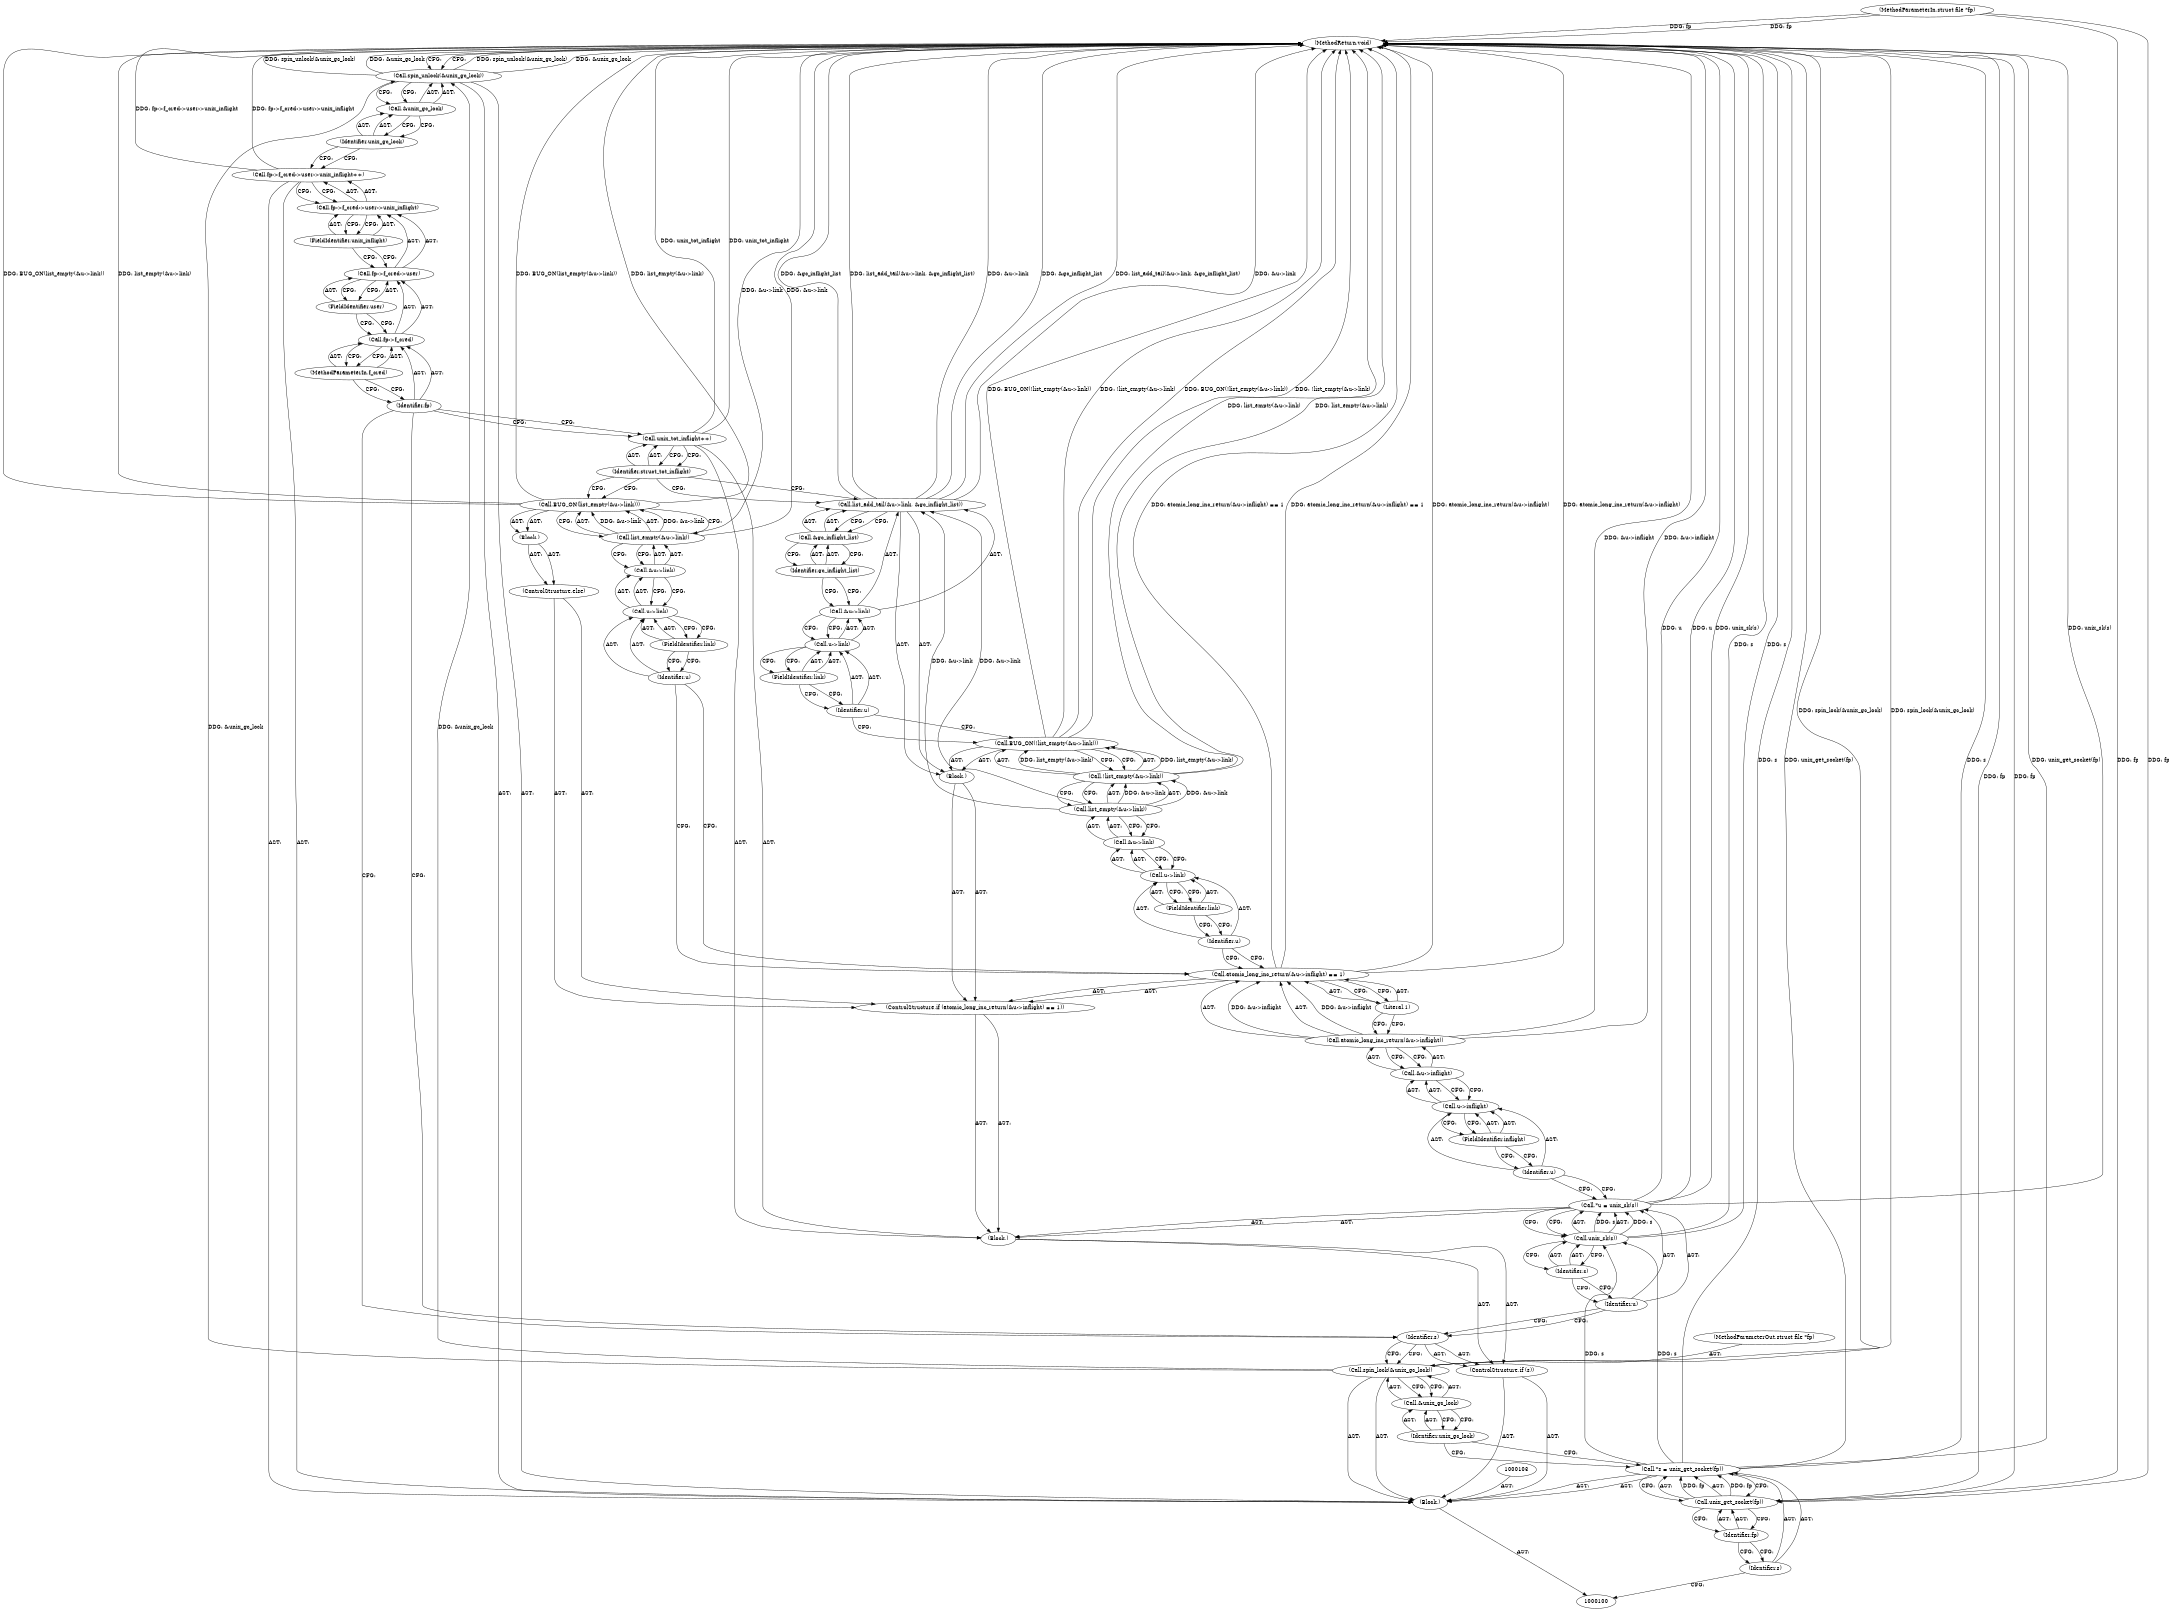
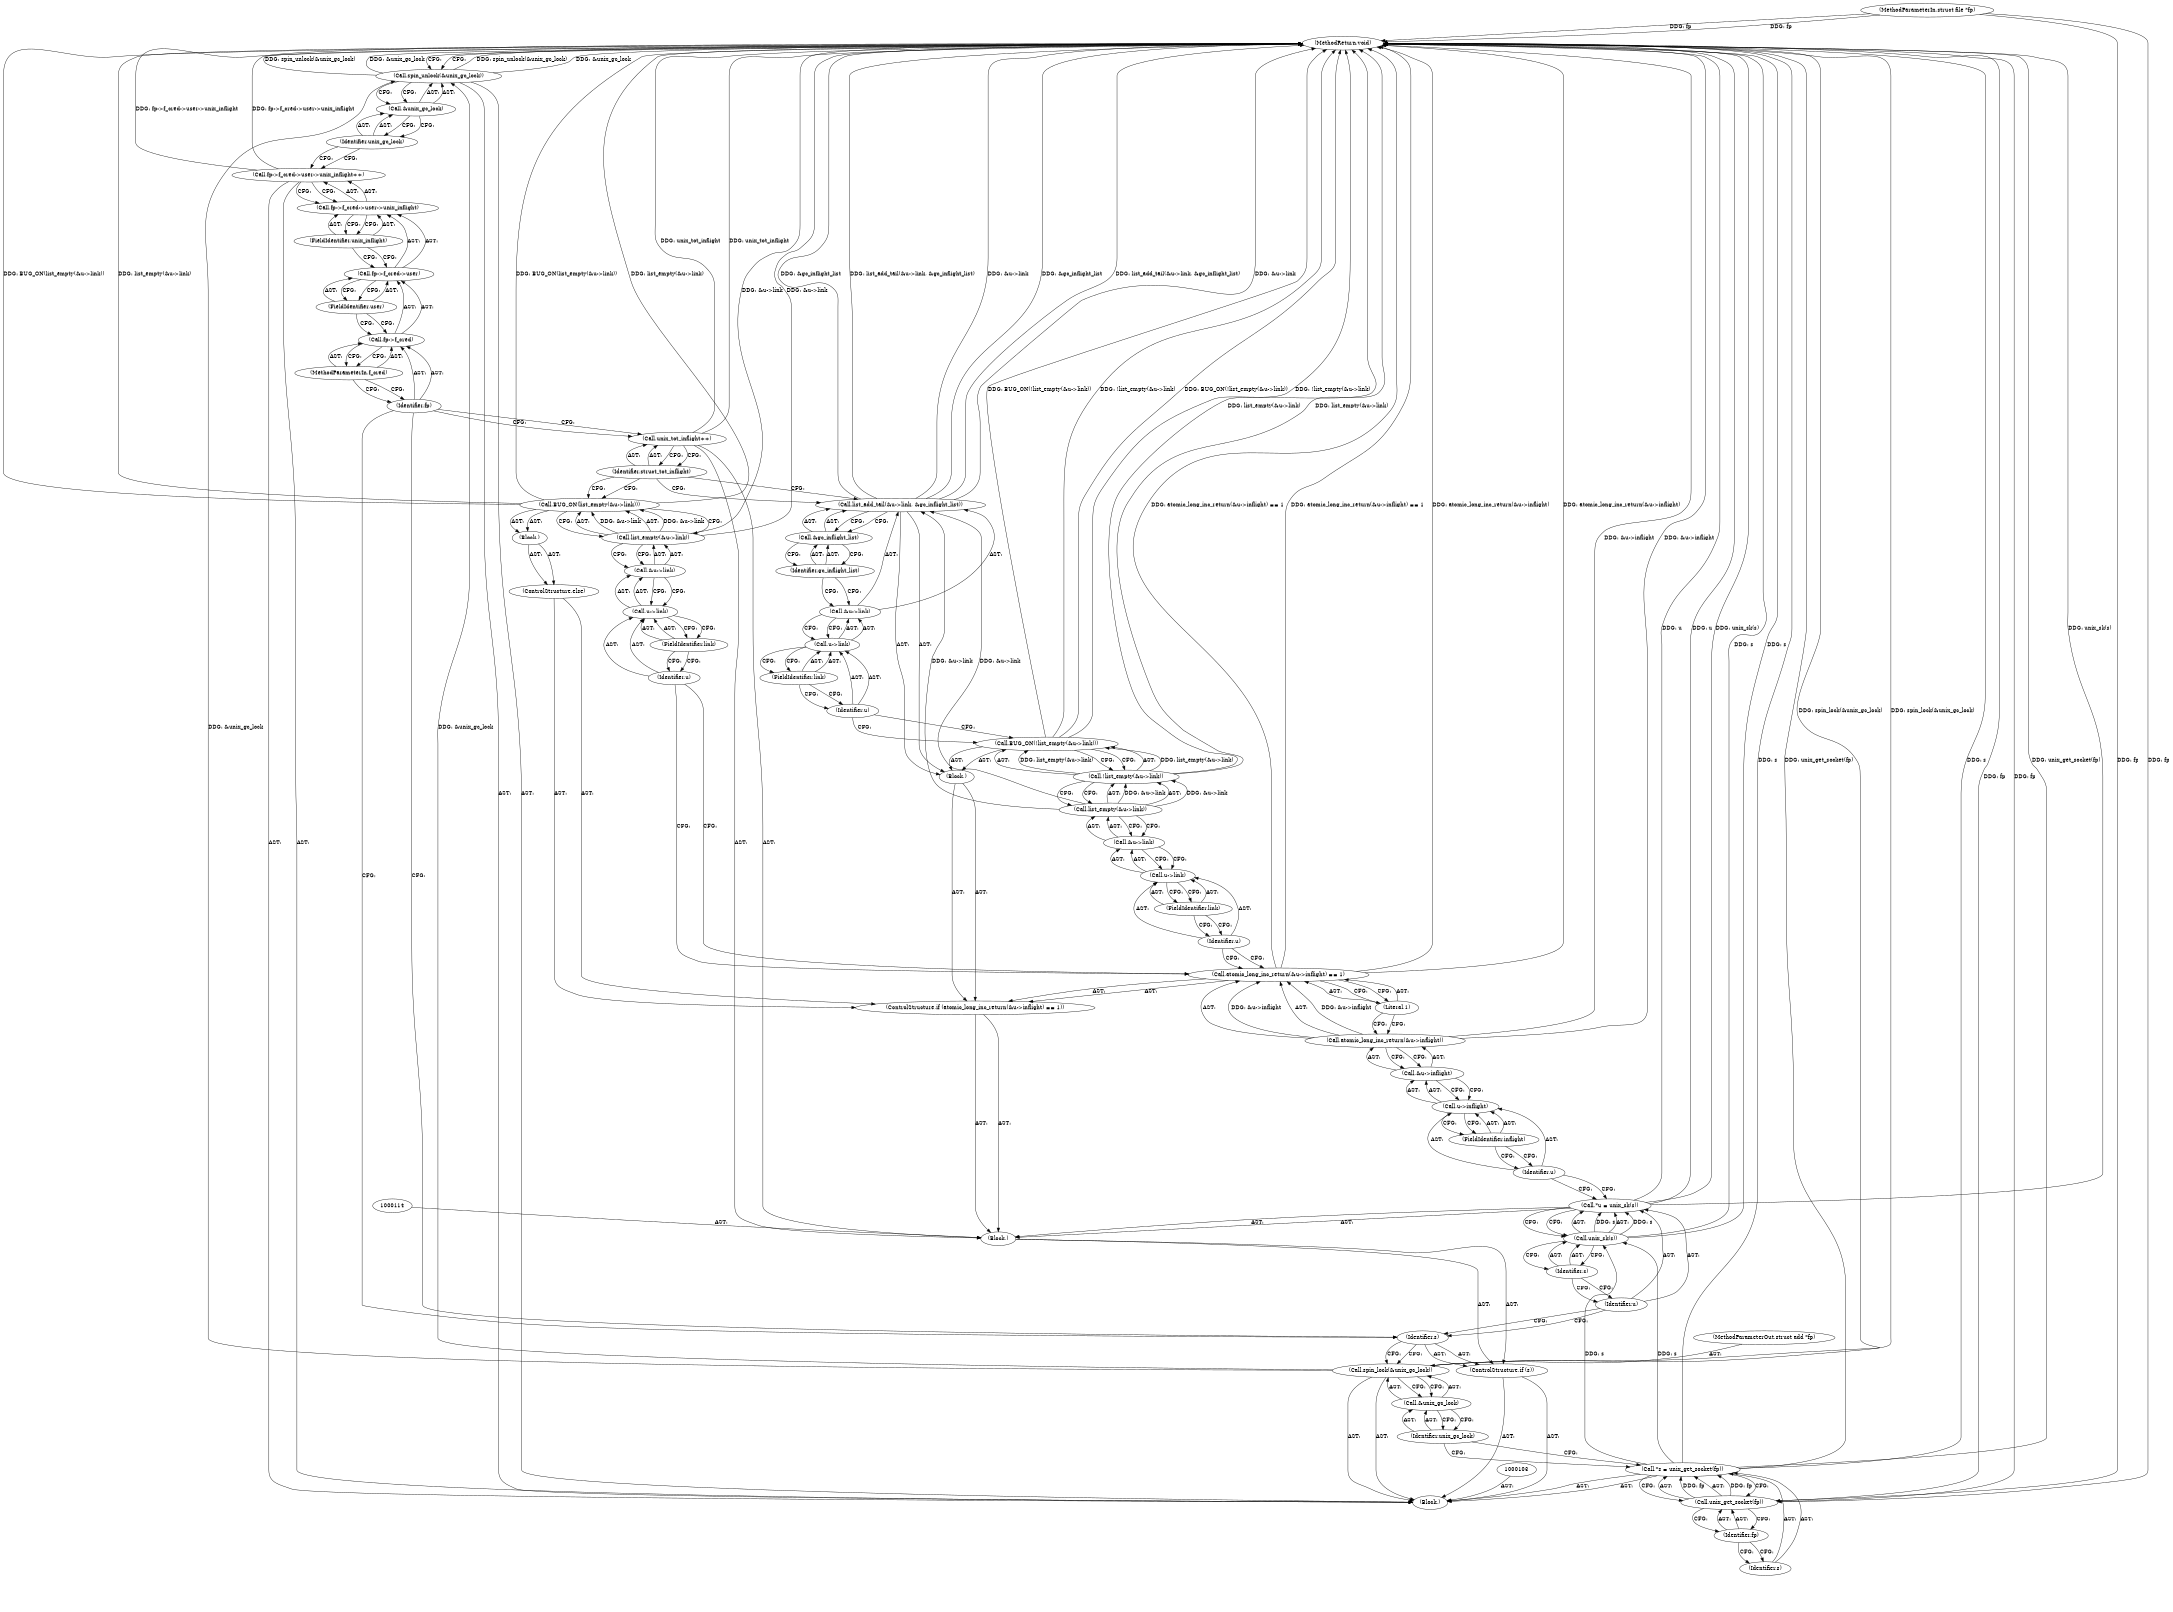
node "1000114": added
node "(MethodParameterOut,struct file *fp)": label "(MethodParameterOut,struct file *fp)" -> "(MethodParameterOut,struct add *fp)"
node "1000100": removed
